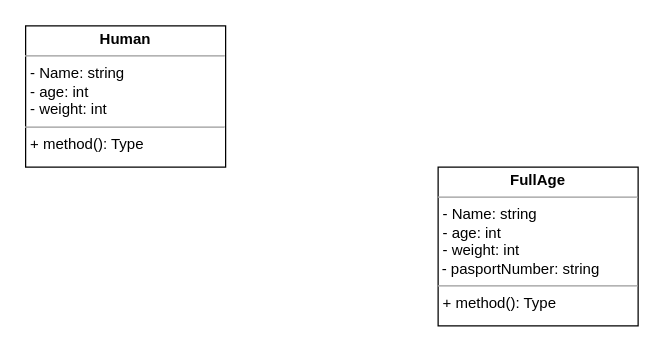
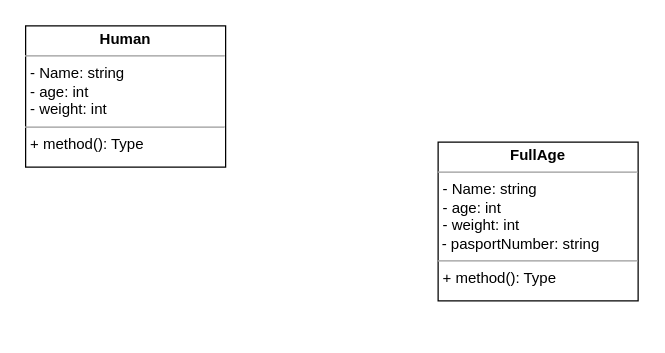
node "FullAge - Name: string - age: int - weight: int - pasportNumber: string + method(): Type": moved (538, 246) -> (538, 221)
